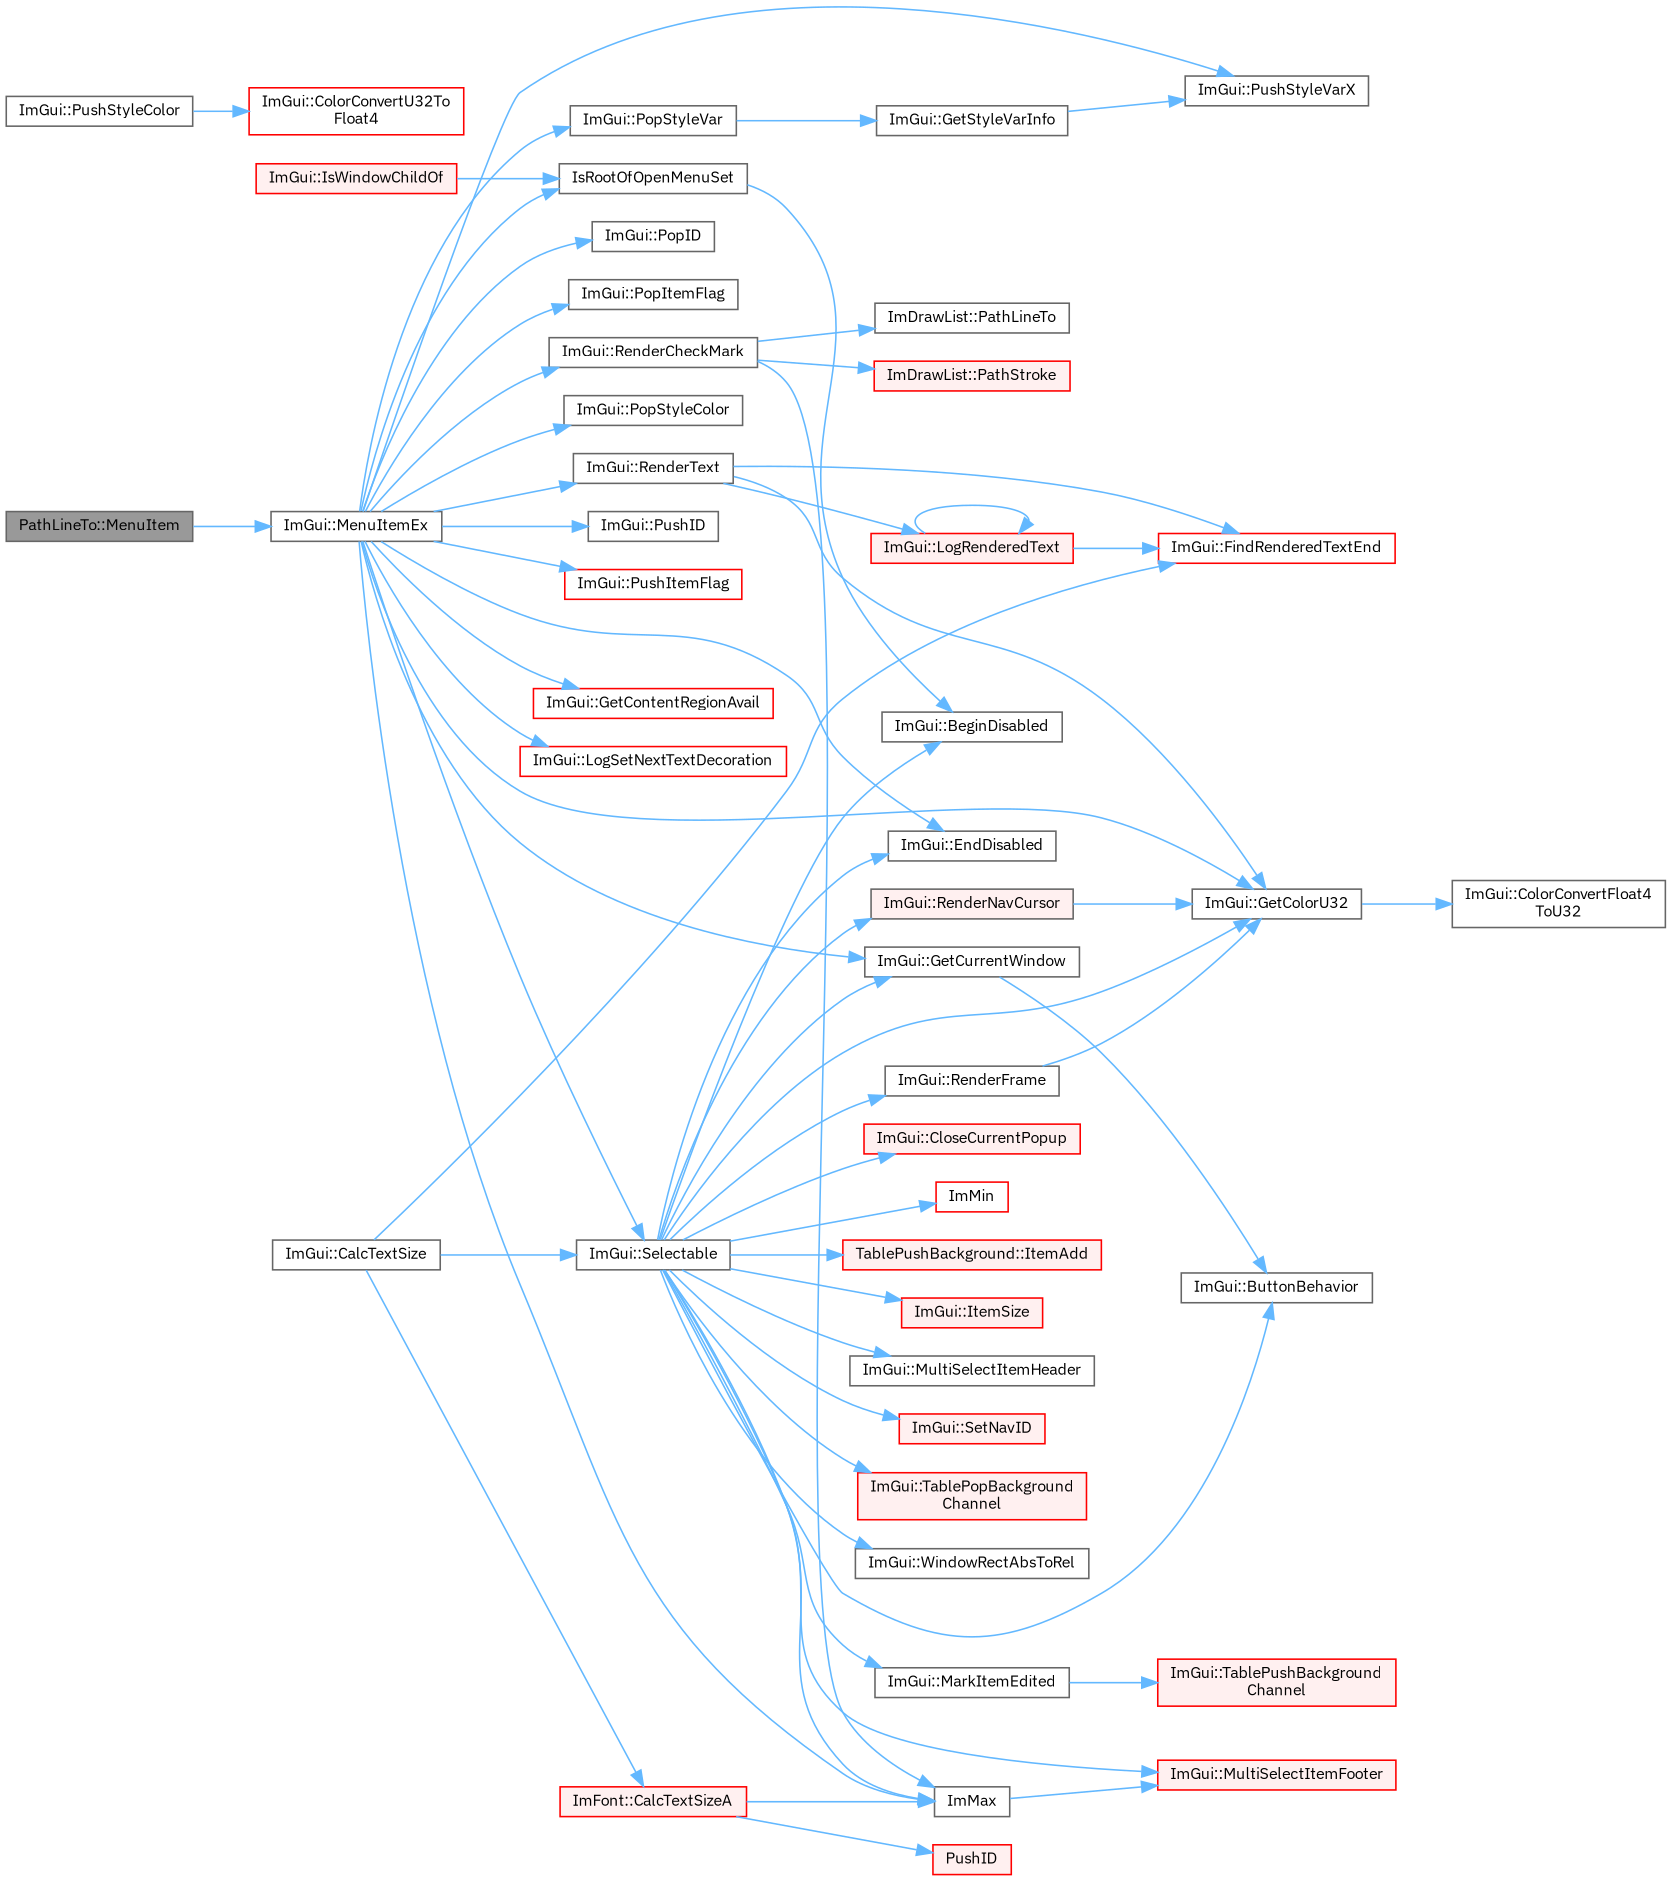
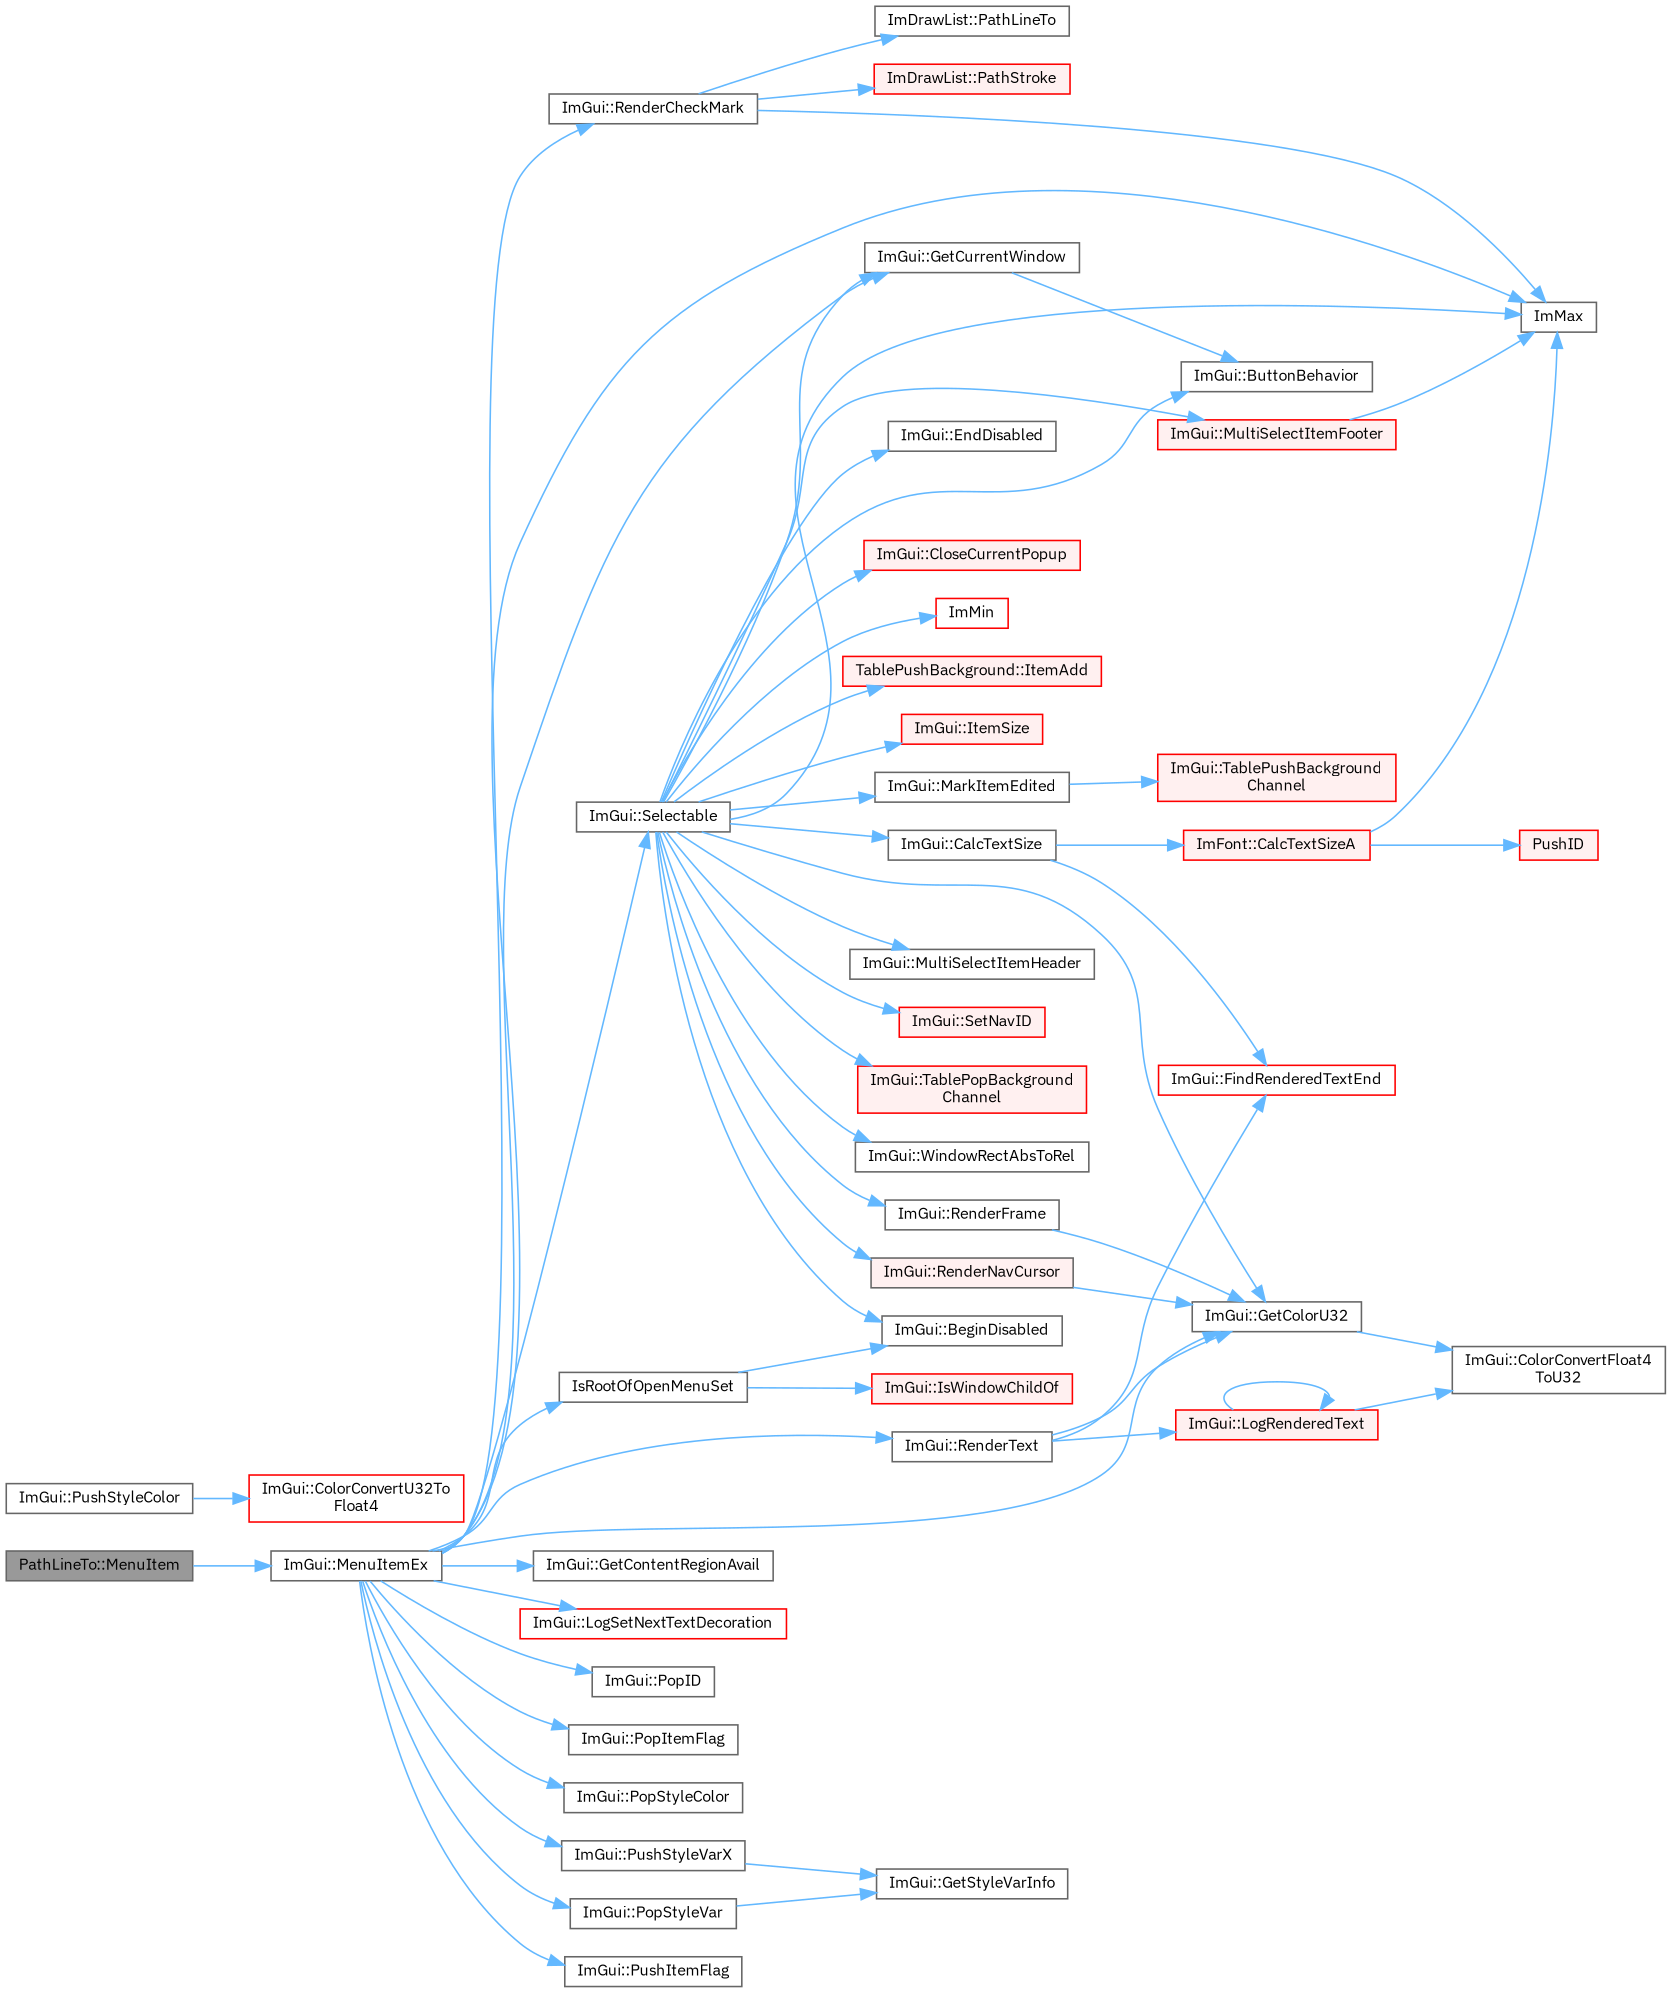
edge "ImGui::GetStyleVarInfo" -> "ImGui::PushStyleVarX": reversed
edge "ImGui::IsWindowChildOf" -> "IsRootOfOpenMenuSet": reversed
node "ImGui::PushID": removed
edge "ImGui::LogRenderedText" -> "ImGui::FindRenderedTextEnd": now "ImGui::LogRenderedText" -> "ImGui::ColorConvertFloat4 ToU32"
node "ImGui::PushItemFlag": color red -> grey40
edge "ImGui::MenuItemEx" -> "ImGui::EndDisabled": removed
node "ImGui::GetContentRegionAvail": color red -> grey40
edge "ImGui::CalcTextSize" -> "ImGui::Selectable": reversed
edge "ImMax" -> "ImGui::MultiSelectItemFooter": reversed
